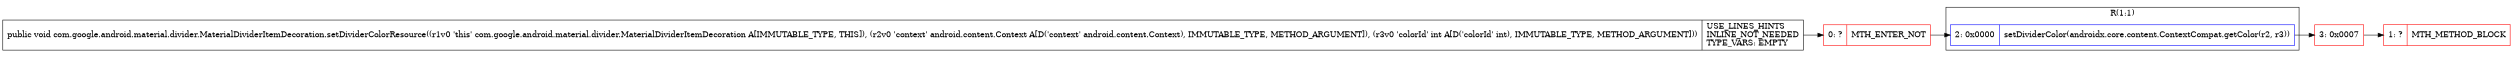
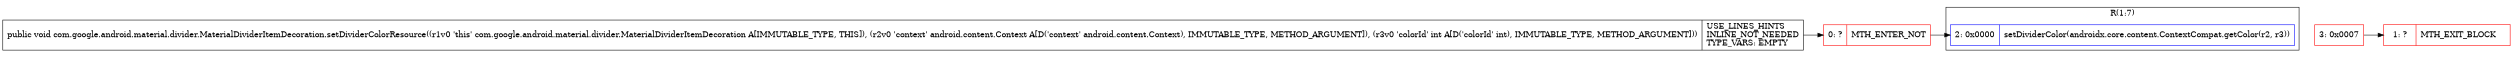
cluster "R(1:1)": label "R(1:1)" -> "R(1:7)"
edge "2: 0x0000" -> "3: 0x0007": removed
node "1: ?": text "MTH_METHOD_BLOCK" -> "MTH_EXIT_BLOCK"
